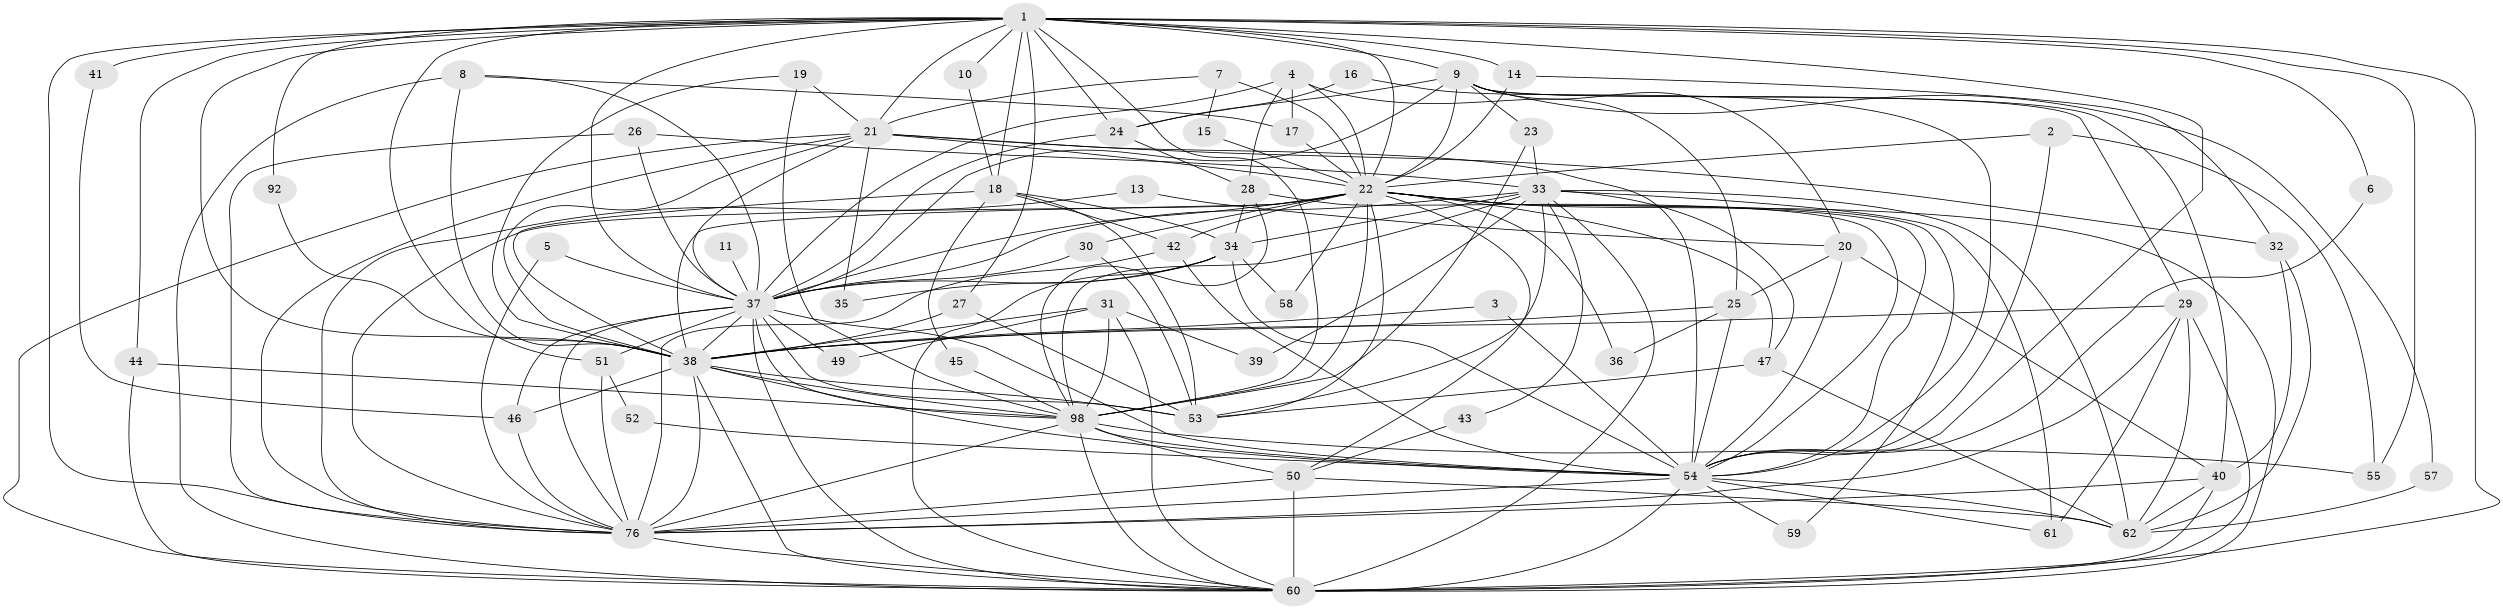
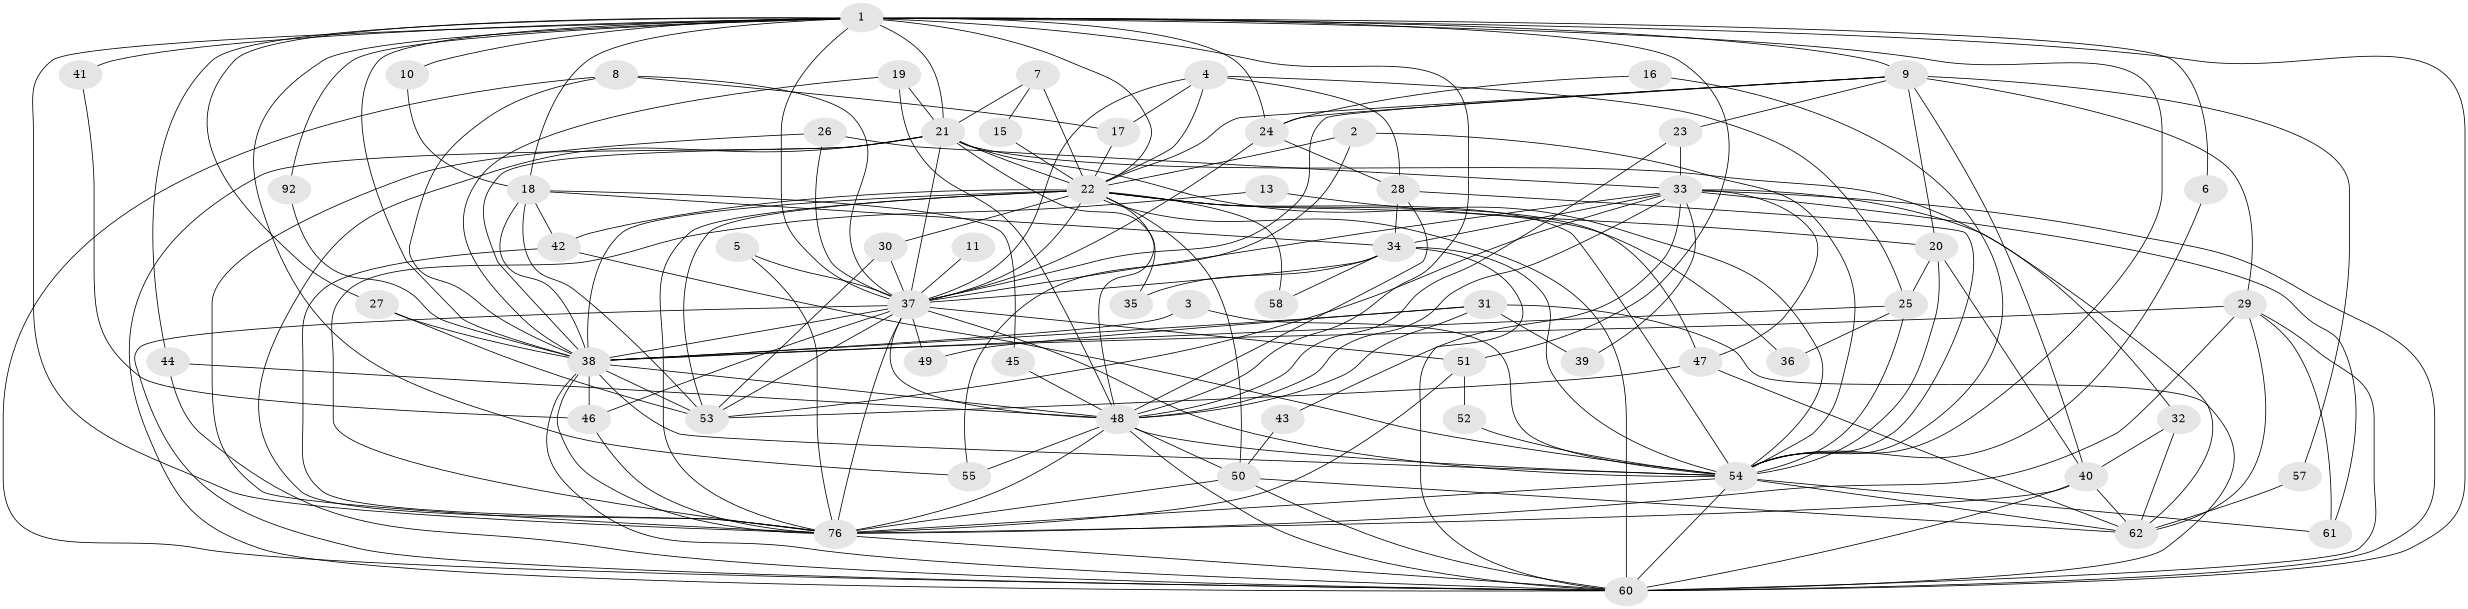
node "14": removed
node "98": label "98" -> "48"
node "59": removed
